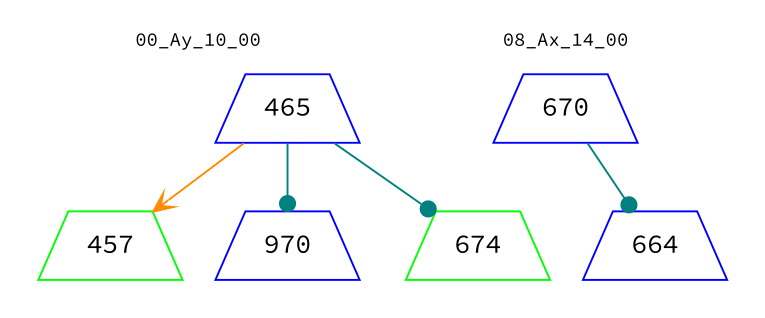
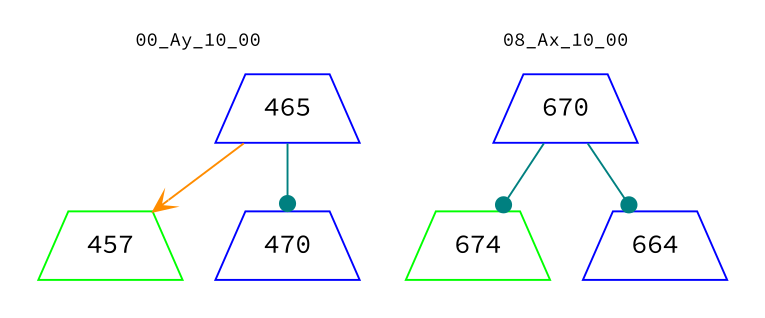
cluster "08_Ax_14_00": label "08_Ax_14_00" -> "08_Ax_10_00"
edge "465" -> "674": now "670" -> "674"
node "970": label "970" -> "470"
